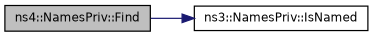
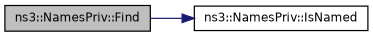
node "ns4::NamesPriv::Find": label "ns4::NamesPriv::Find" -> "ns3::NamesPriv::Find"
